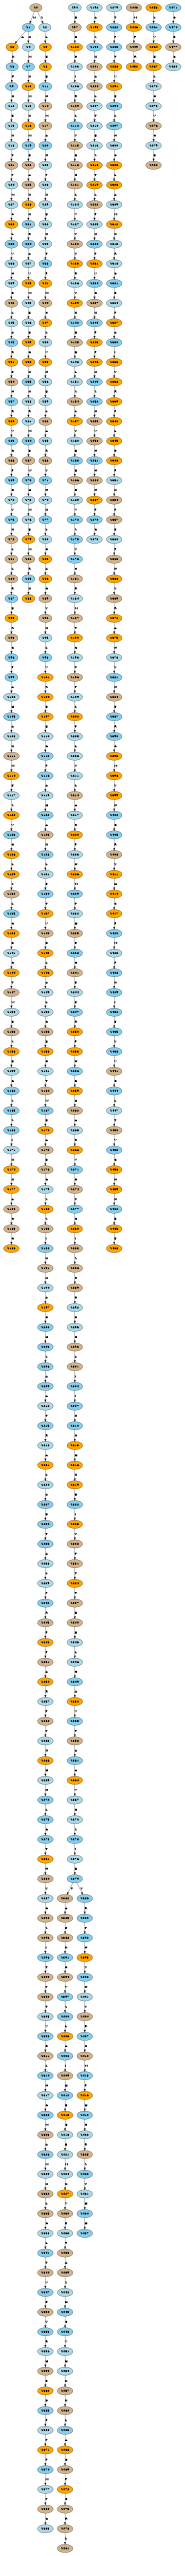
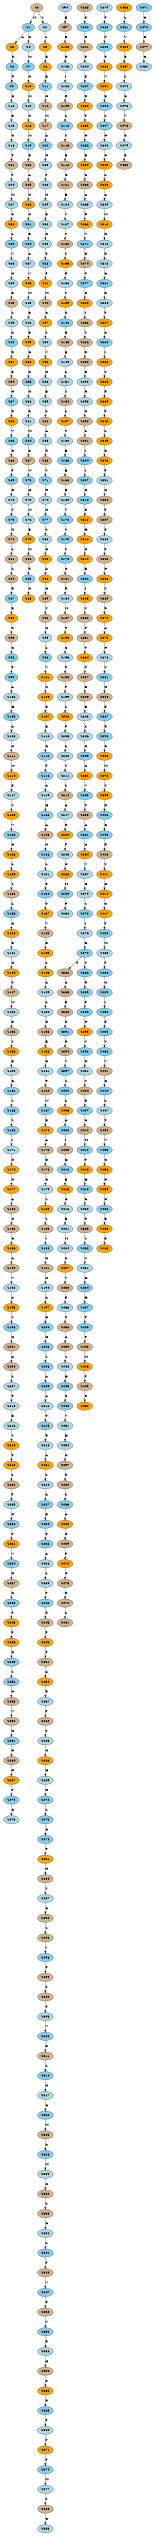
edge "S121" -> "S124": label "L" -> "E"
edge "S232" -> "S235": removed, label "H"
node "S189": added
node "S440": added
